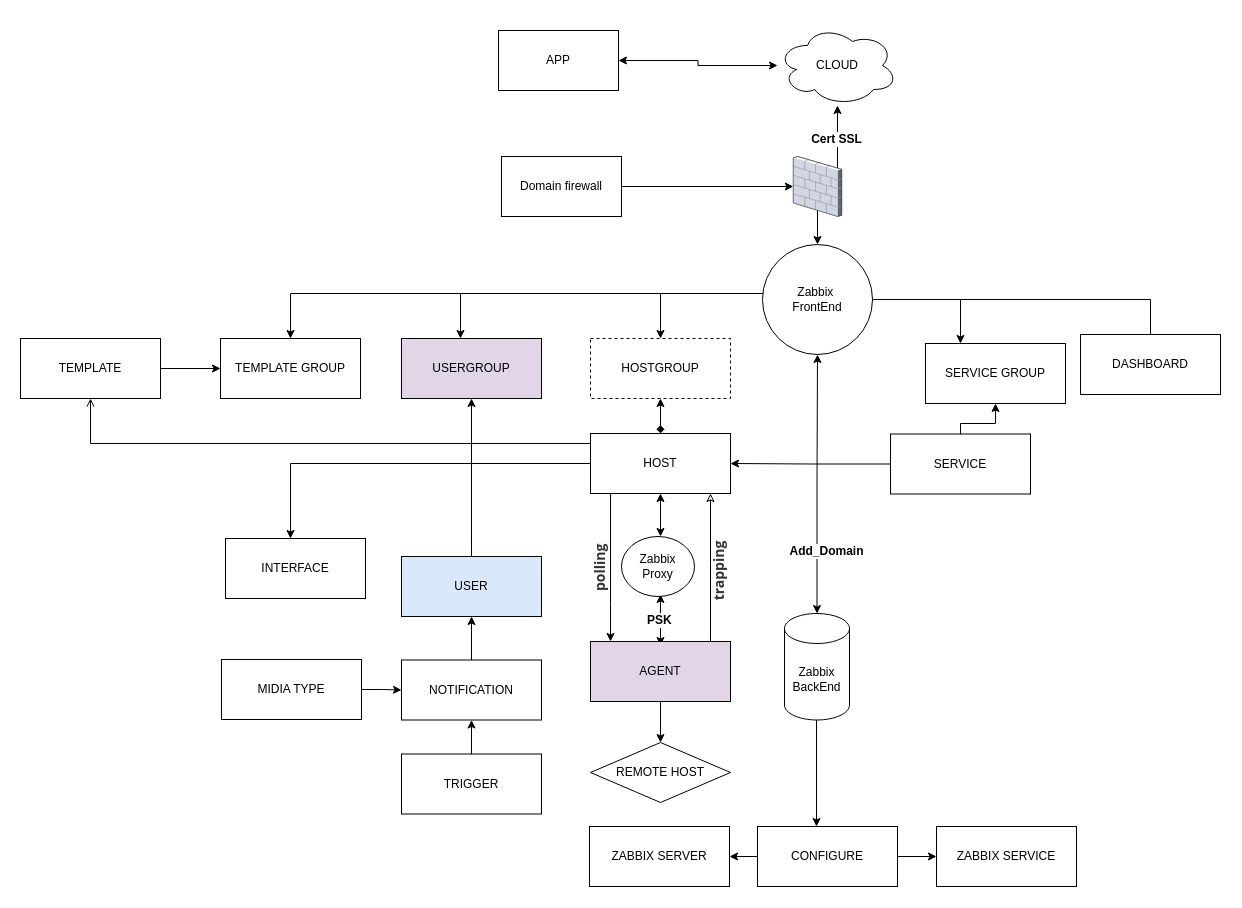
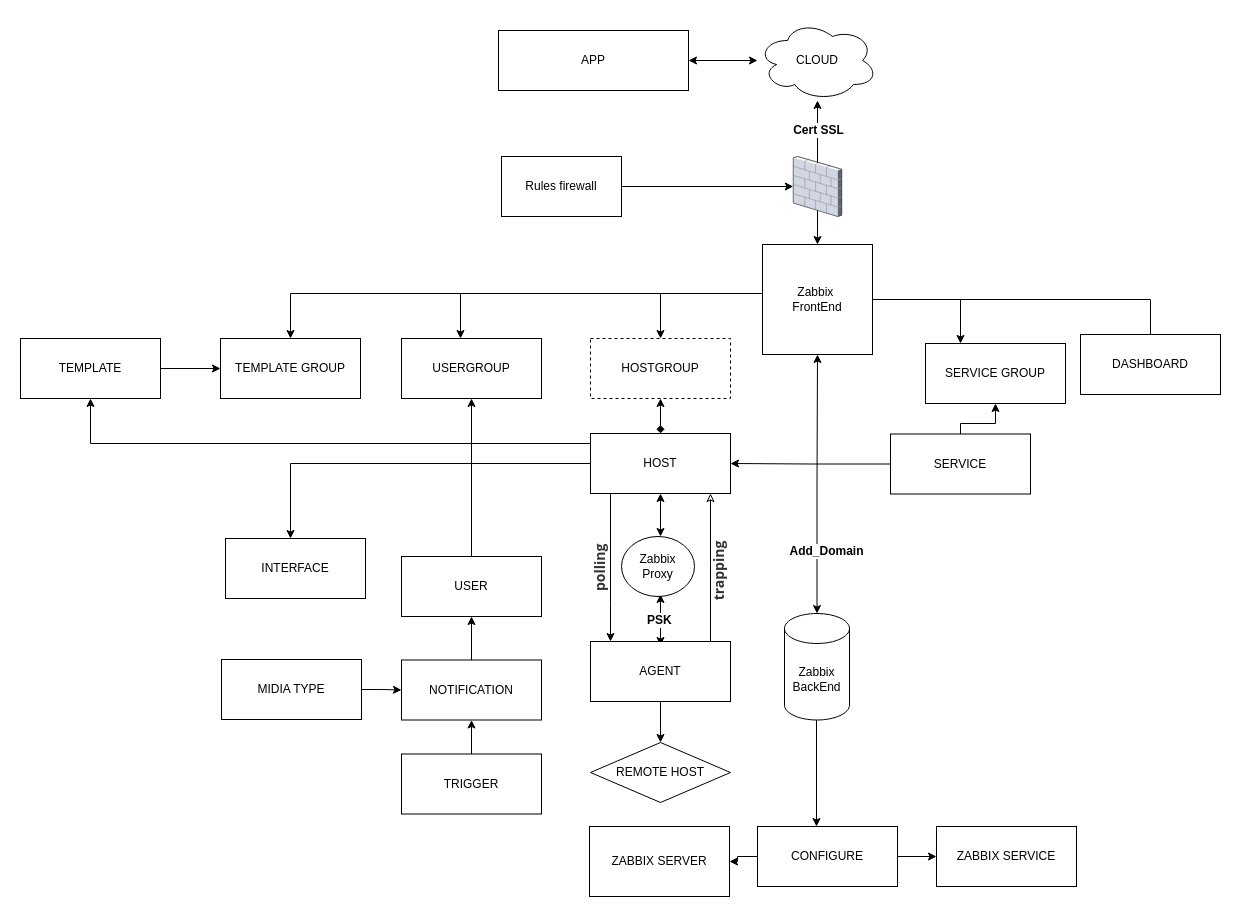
node "APP": size 120x60 -> 190x60
node "CLOUD": moved (838, 66) -> (818, 61)
node "Domain firewall": label "Domain firewall" -> "Rules firewall"
node "Zabbix FrontEnd": shape ellipse -> rectangle
node "USERGROUP": fillcolor #e1d5e7 -> #ffffff
edge "HOST" -> "TEMPLATE": arrowhead open -> classic
node "USER": fillcolor #dae8fc -> #ffffff
node "AGENT": fillcolor #e1d5e7 -> #ffffff
node "ZABBIX SERVER": size 140x60 -> 140x70
